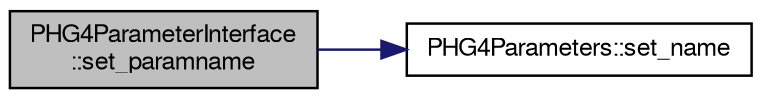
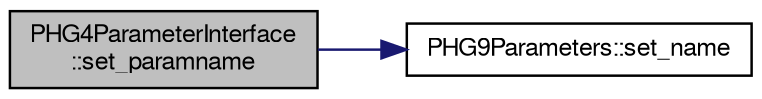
node "PHG4Parameters::set_name": label "PHG4Parameters::set_name" -> "PHG9Parameters::set_name"
